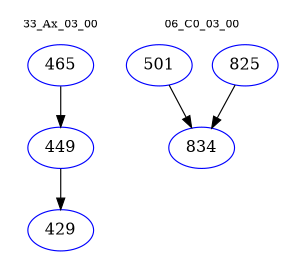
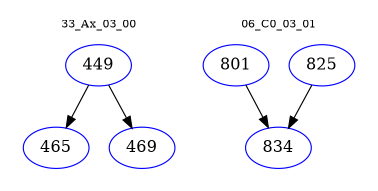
cluster "06_C0_03_00": label "06_C0_03_00" -> "06_C0_03_01"
node "501": label "501" -> "801"
edge "465" -> "449": reversed
node "429": label "429" -> "469"
